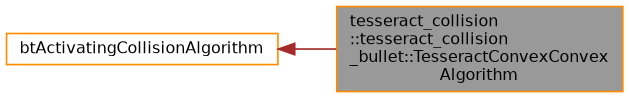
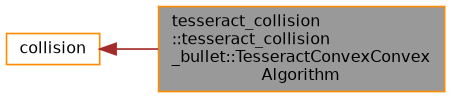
node "btActivatingCollisionAlgorithm": label "btActivatingCollisionAlgorithm" -> "collision"
